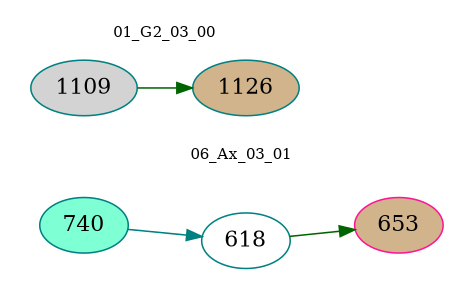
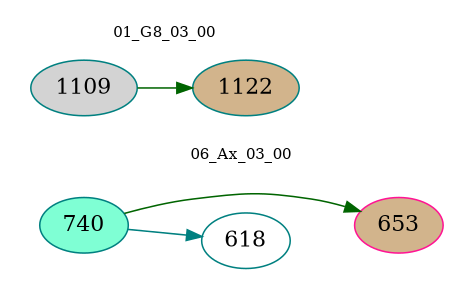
cluster "01_G2_03_00": label "01_G2_03_00" -> "01_G8_03_00"
node "1126": label "1126" -> "1122"
cluster "06_Ax_03_01": label "06_Ax_03_01" -> "06_Ax_03_00"
edge "618" -> "653": now "740" -> "653"
